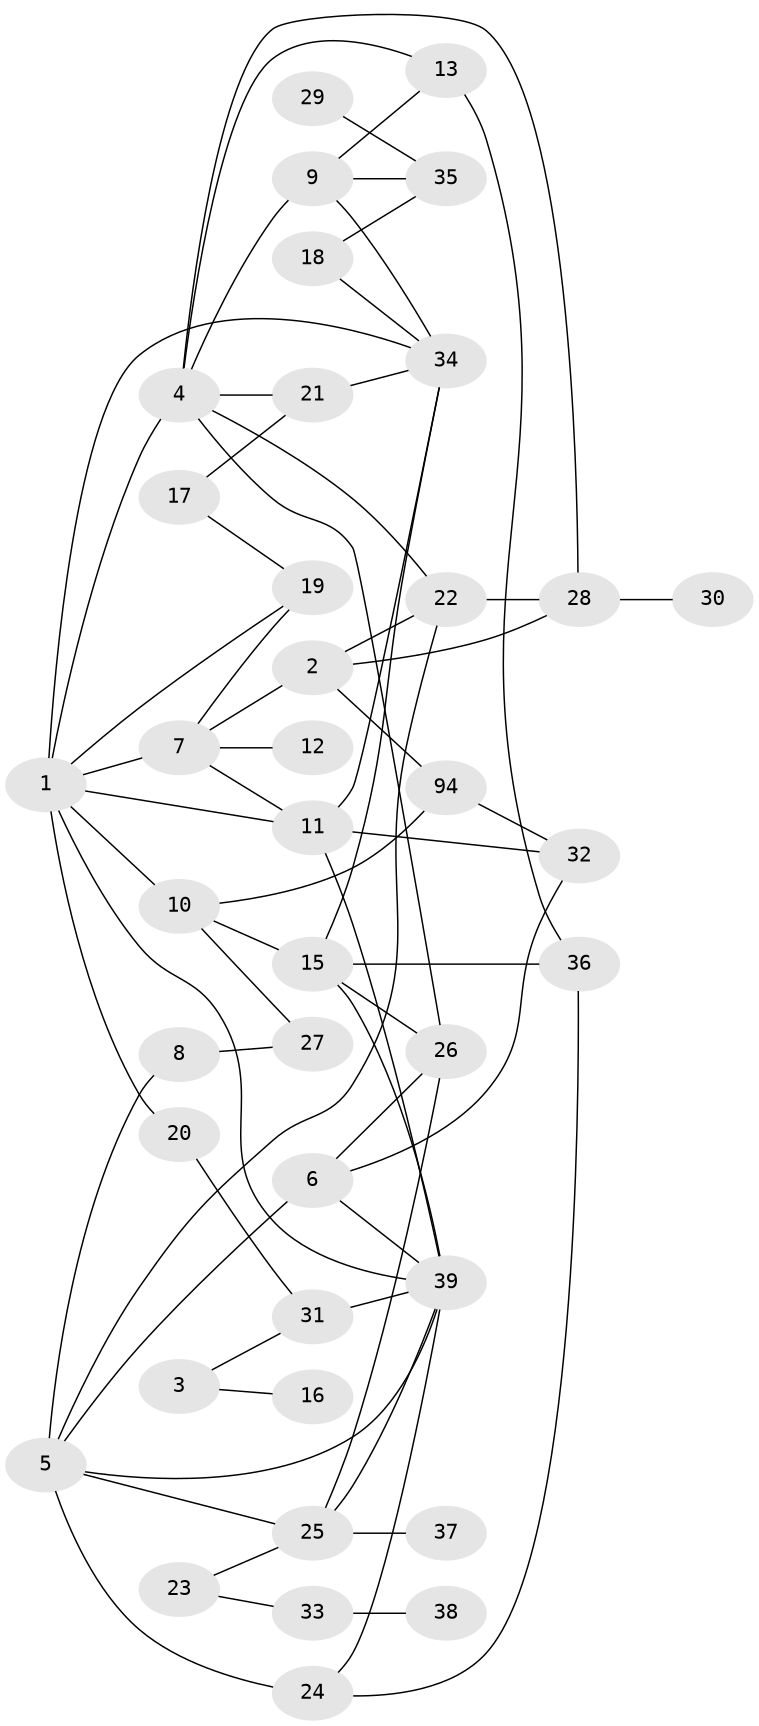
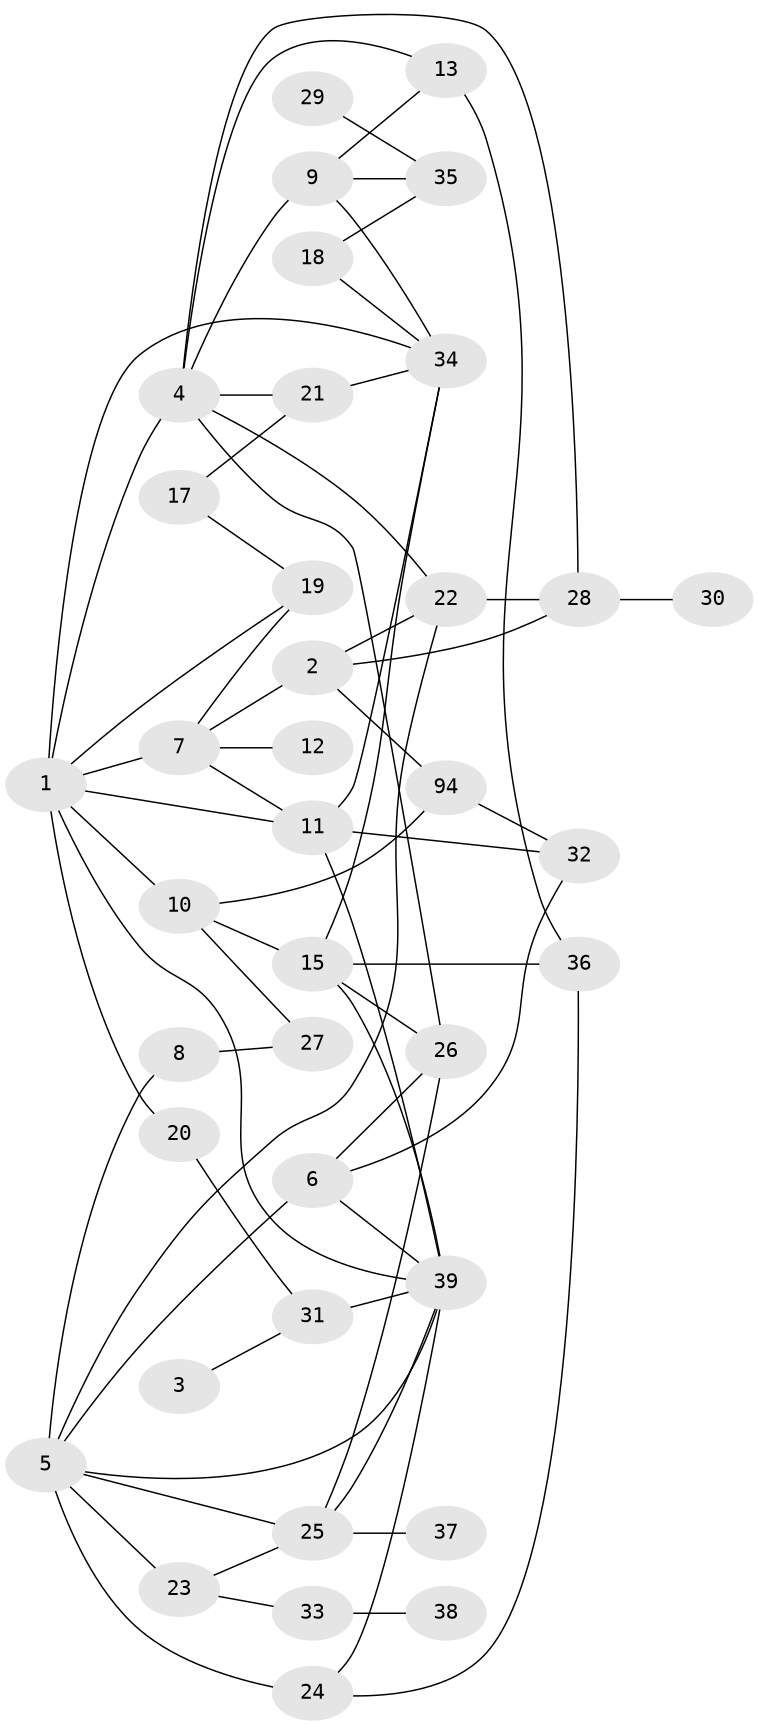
node "16": removed
edge "5" -- "23": added
